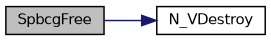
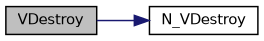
node "SpbcgFree": label "SpbcgFree" -> "VDestroy"
